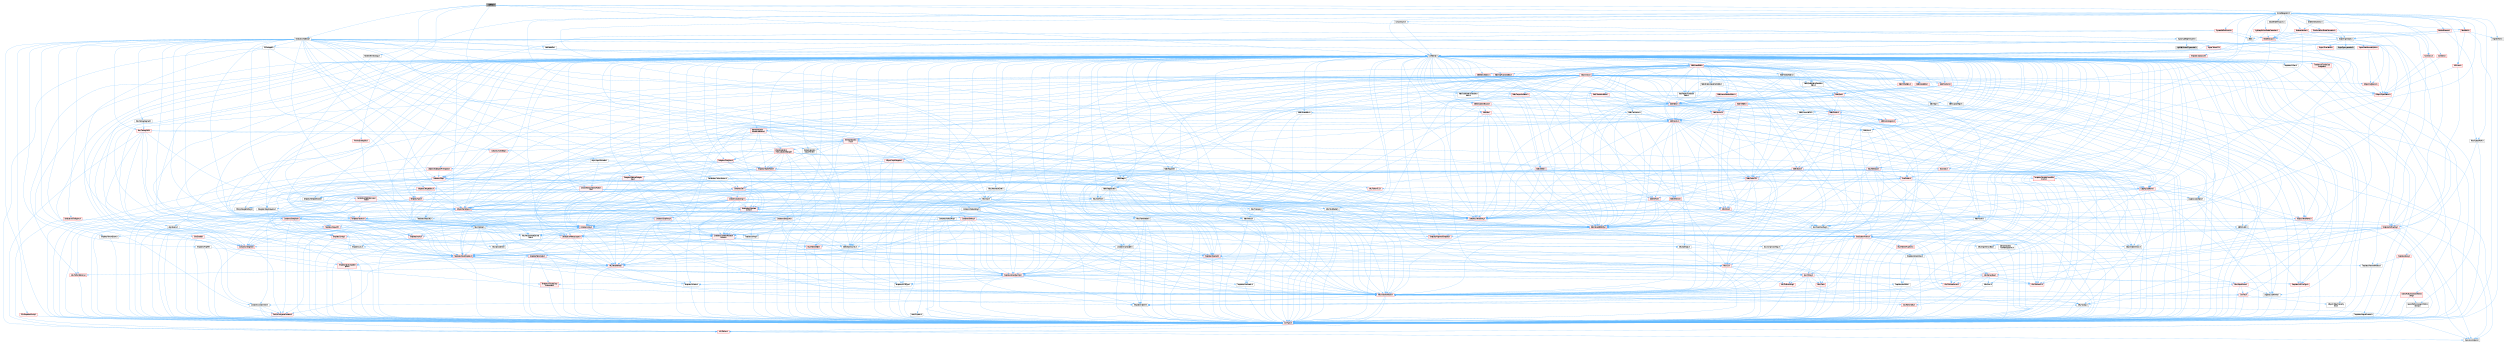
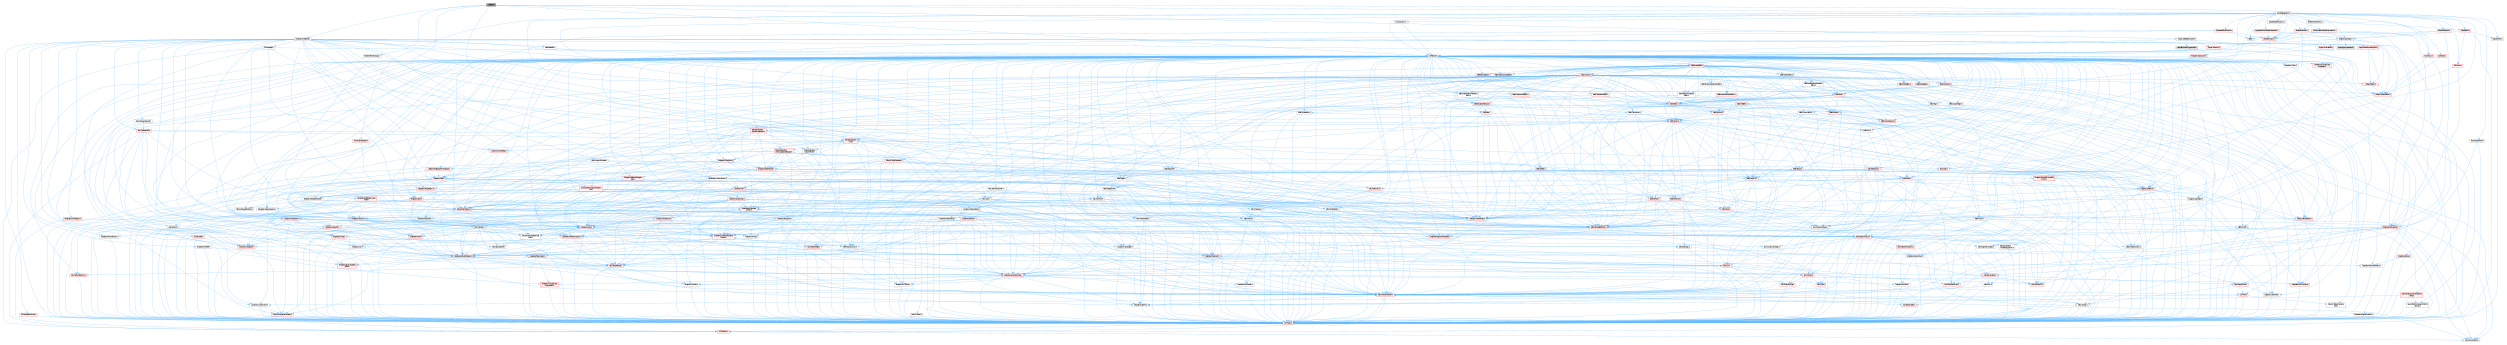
edge "BatchedElements.h" -> "Misc/IQueuedWork.h": now "BatchedElements.h" -> "Templates/RefCounting.h"
node "UObject/LogMacros.h": label "UObject/LogMacros.h" -> "UObject/Object.h"
